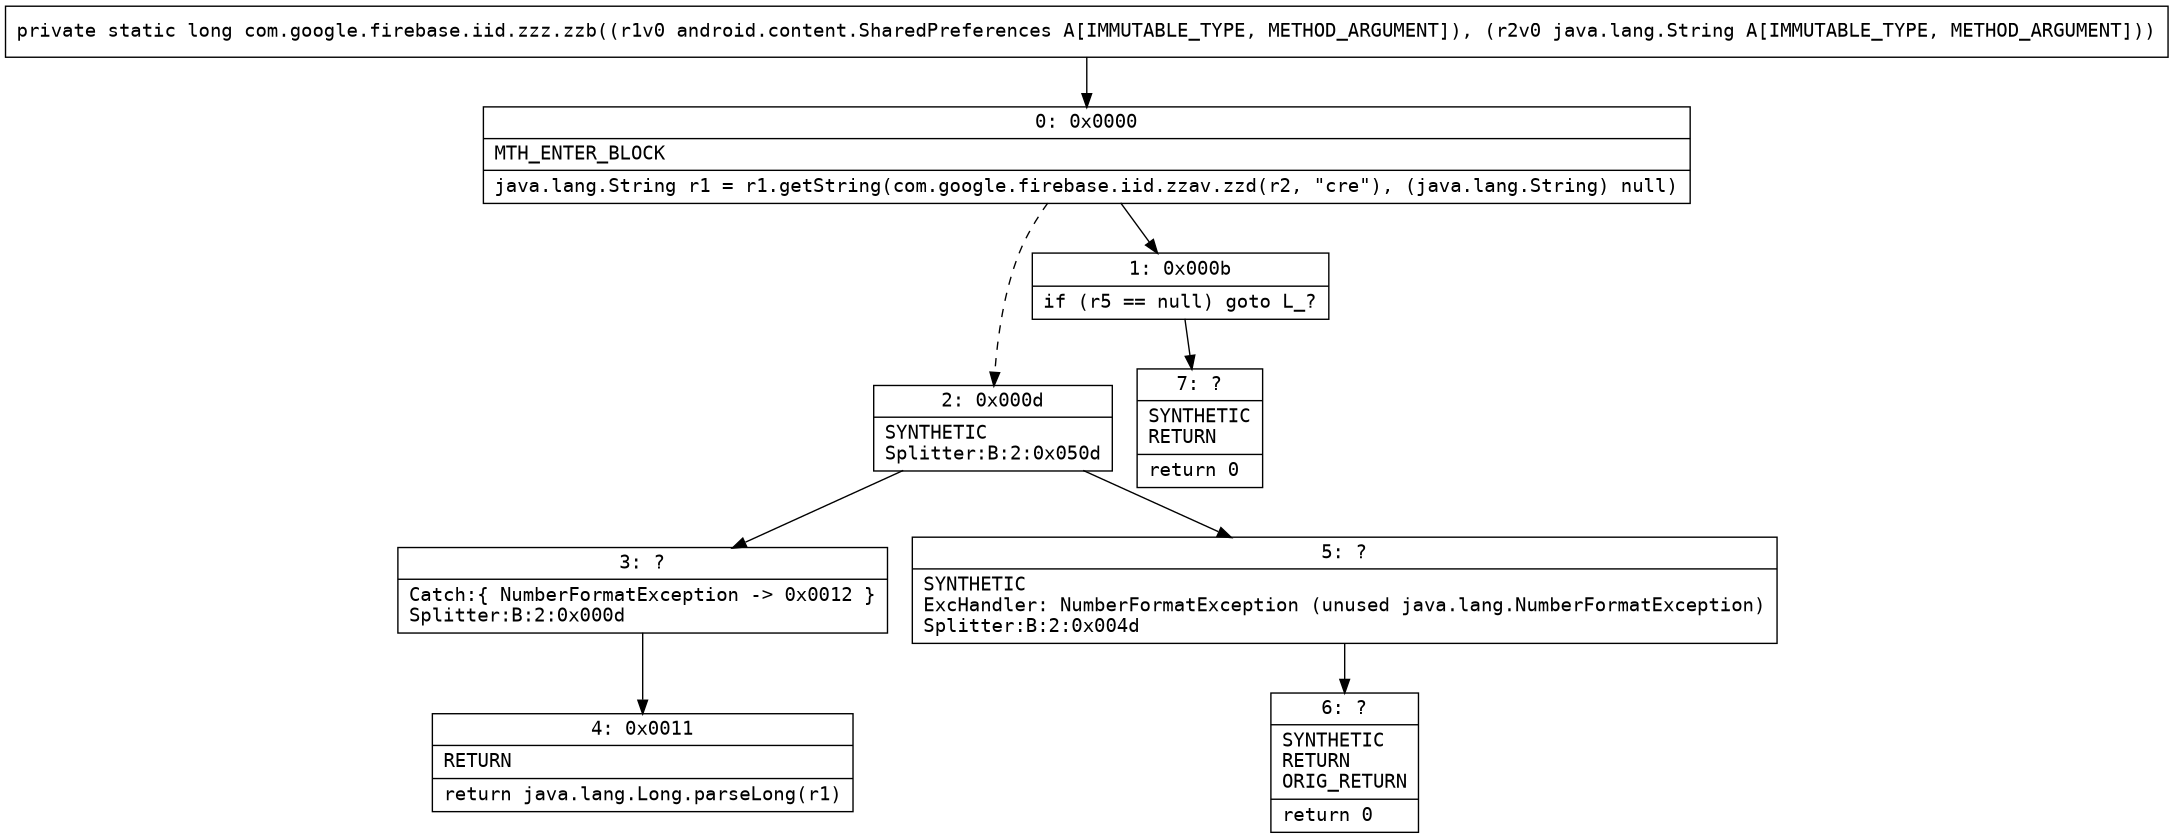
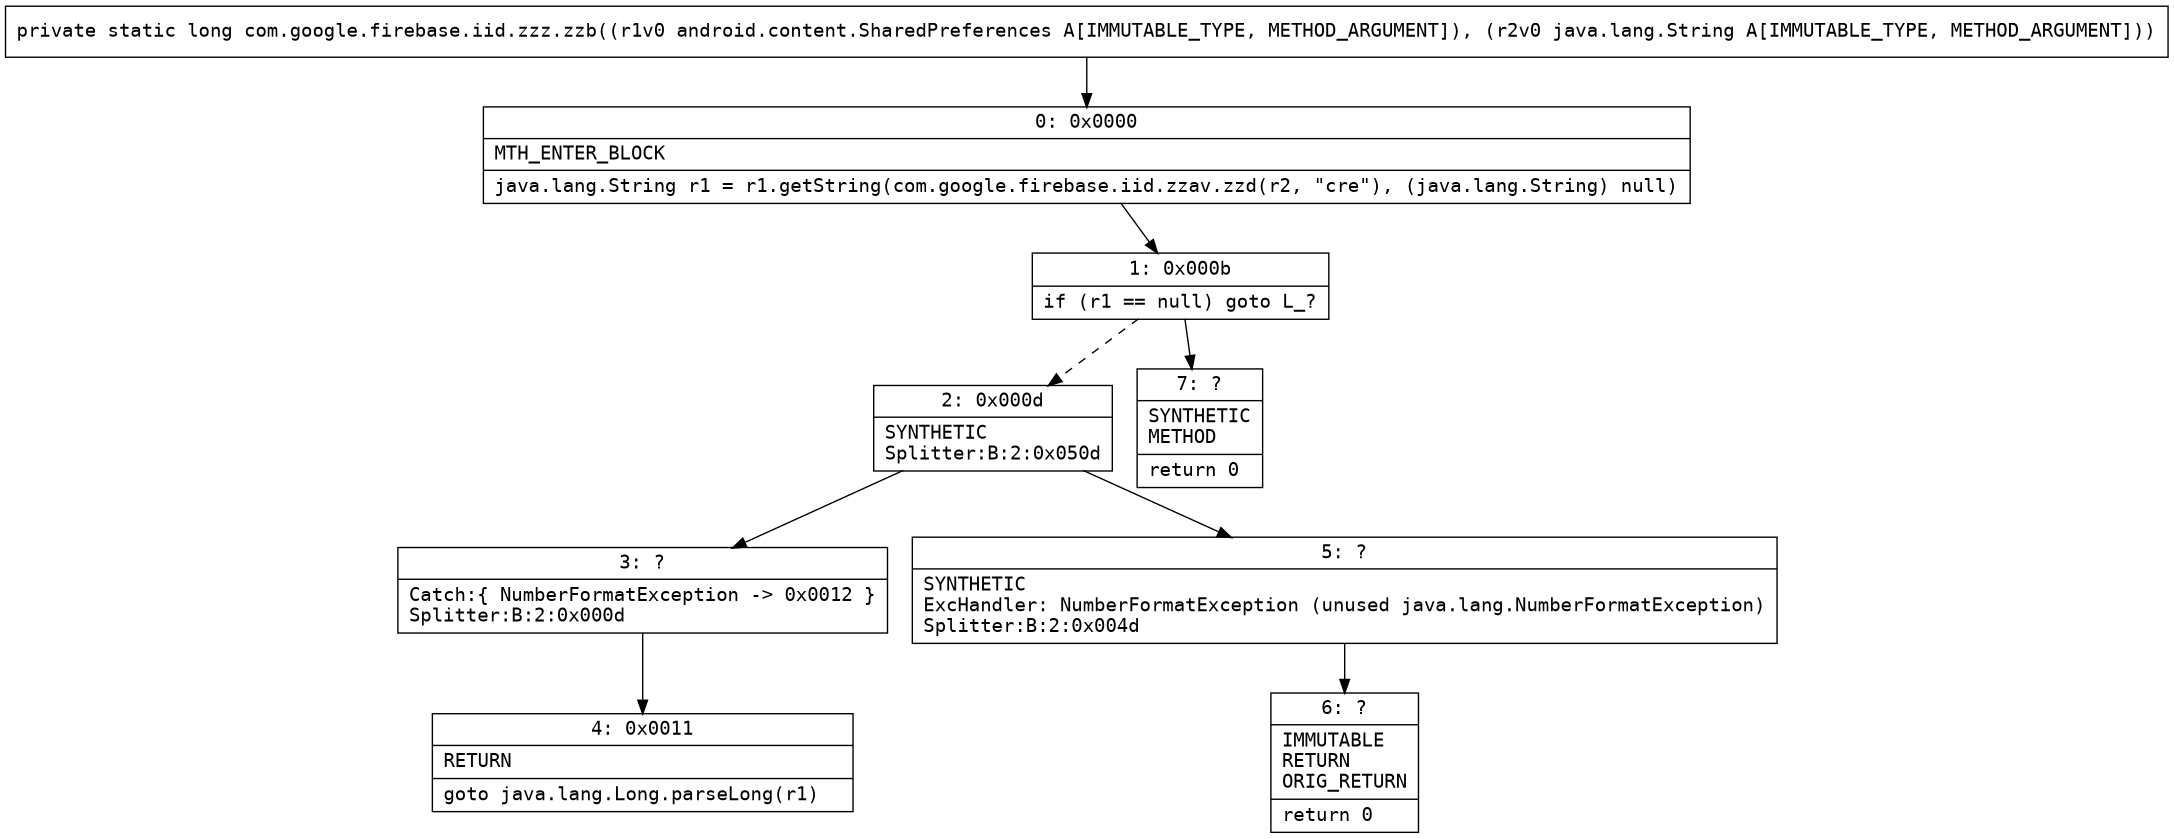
edge "0: 0x0000" -> "2: 0x000d": now "1: 0x000b" -> "2: 0x000d"
node "1: 0x000b": text "if (r5 == null) goto L_?" -> "if (r1 == null) goto L_?"
node "7: ?": text "RETURN" -> "METHOD"
node "6: ?": text "SYNTHETIC" -> "IMMUTABLE"
node "4: 0x0011": text "return java.lang.Long.parseLong(r1)" -> "goto java.lang.Long.parseLong(r1)"
